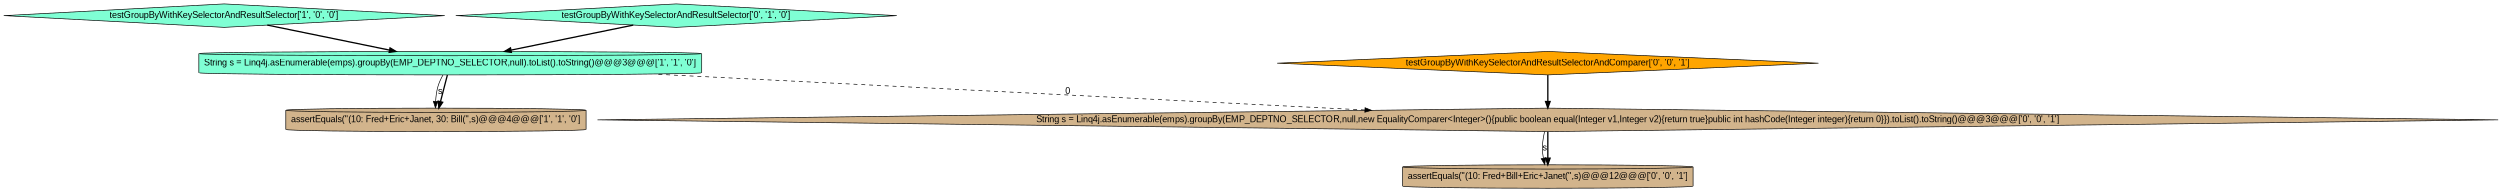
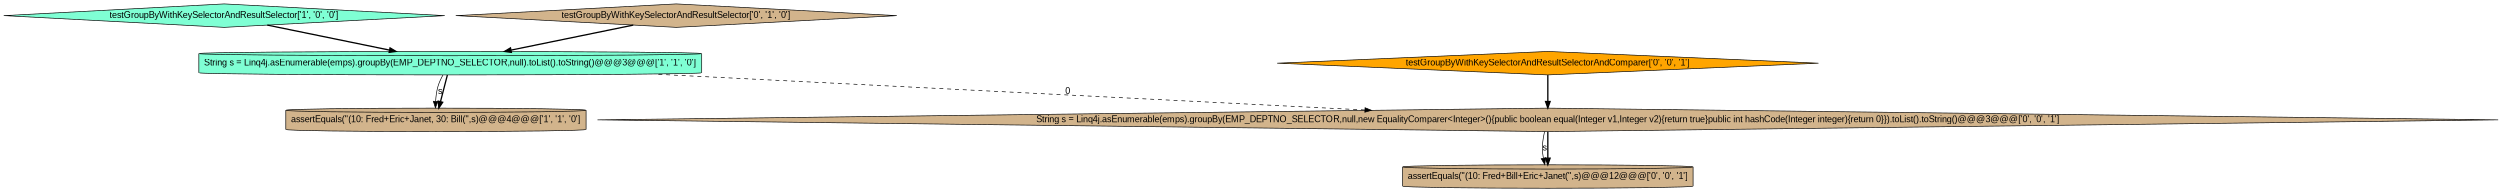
node "testGroupByWithKeySelectorAndResultSelector['0', '1', '0']": fillcolor aquamarine -> tan
